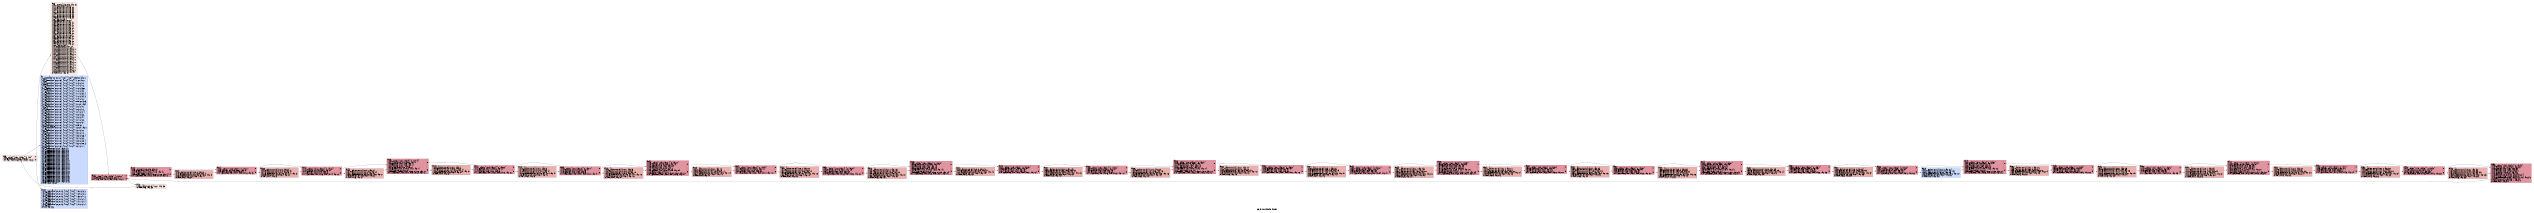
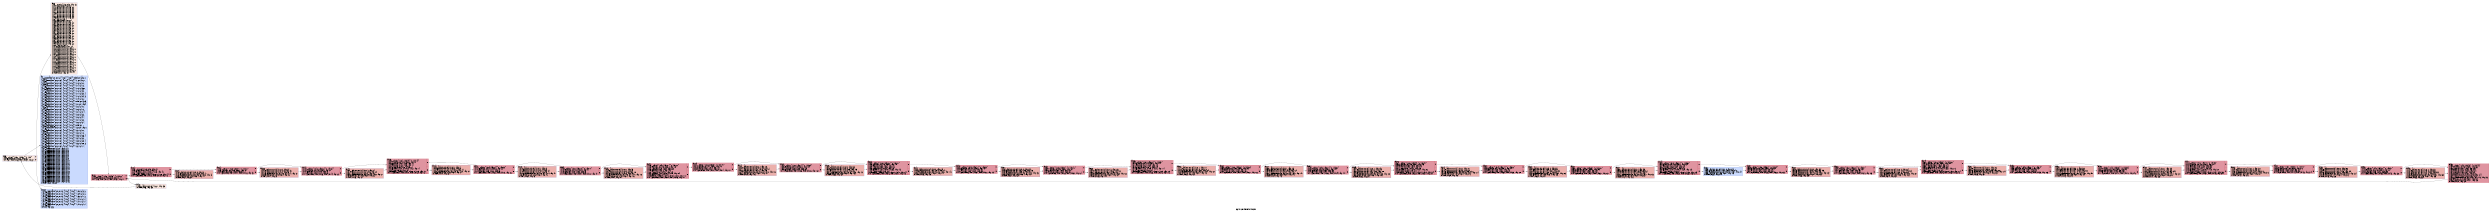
node "bb68:": text "%i92 = true nuw nsw i64 %i66, 1" -> "%i92 = add nuw nsw i64 %i66, 1"
node "bb352:": fillcolor #d24b4070 -> #88abfd70
node "bb203:": removed
node "bb373:": fillcolor #88abfd70 -> #d24b4070
